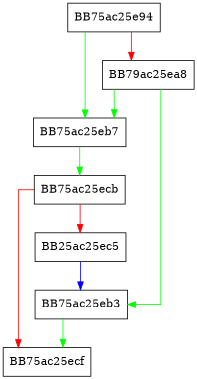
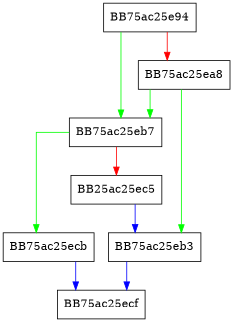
node "BB79ac25ea8": label "BB79ac25ea8" -> "BB75ac25ea8"
edge "BB75ac25ecb" -> "BB25ac25ec5": now "BB75ac25eb7" -> "BB25ac25ec5"
edge "BB75ac25ecb" -> "BB75ac25ecf": color red -> blue
edge "BB75ac25eb3" -> "BB75ac25ecf": color green -> blue
